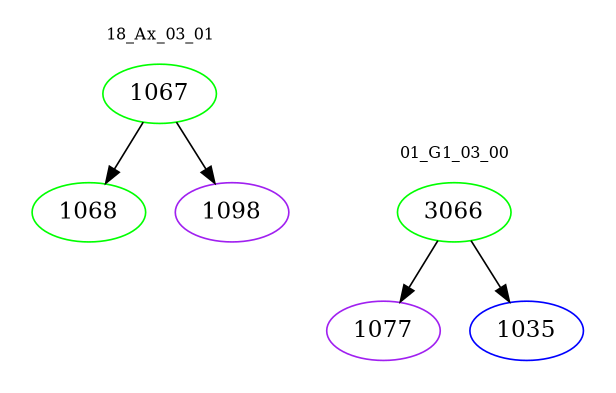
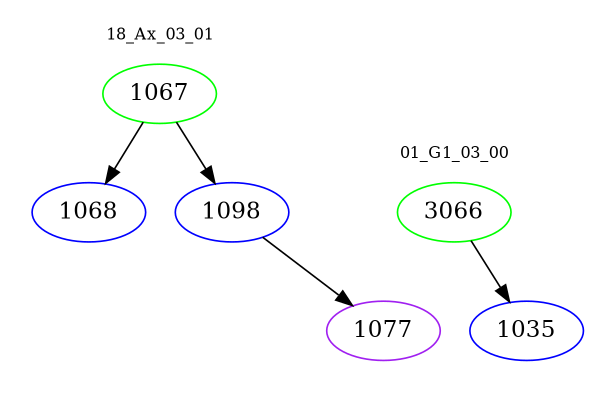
node "1068": color green -> blue
node "1098": color purple -> blue
edge "3066" -> "1077": now "1098" -> "1077"
